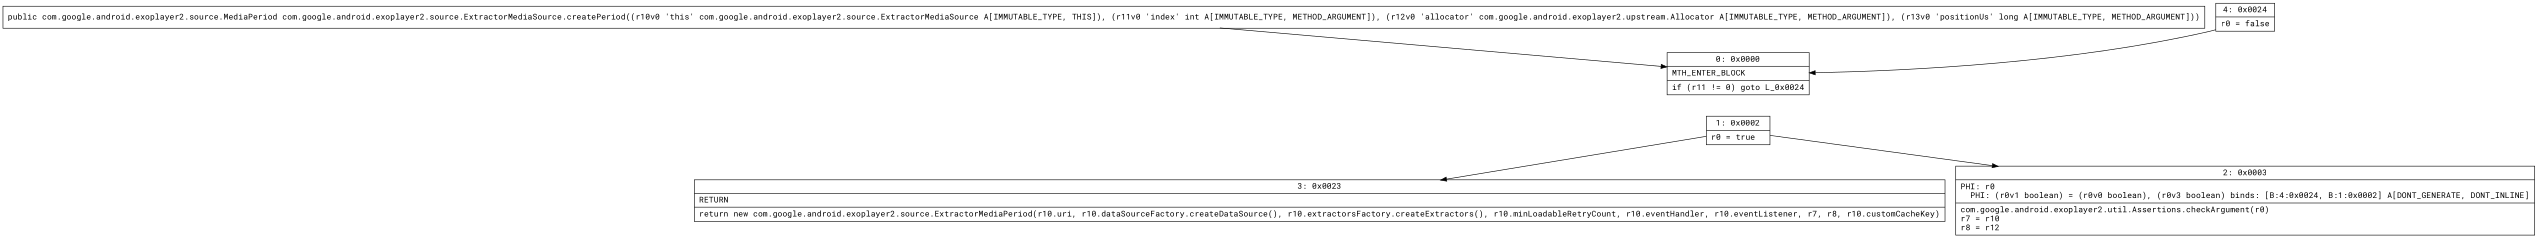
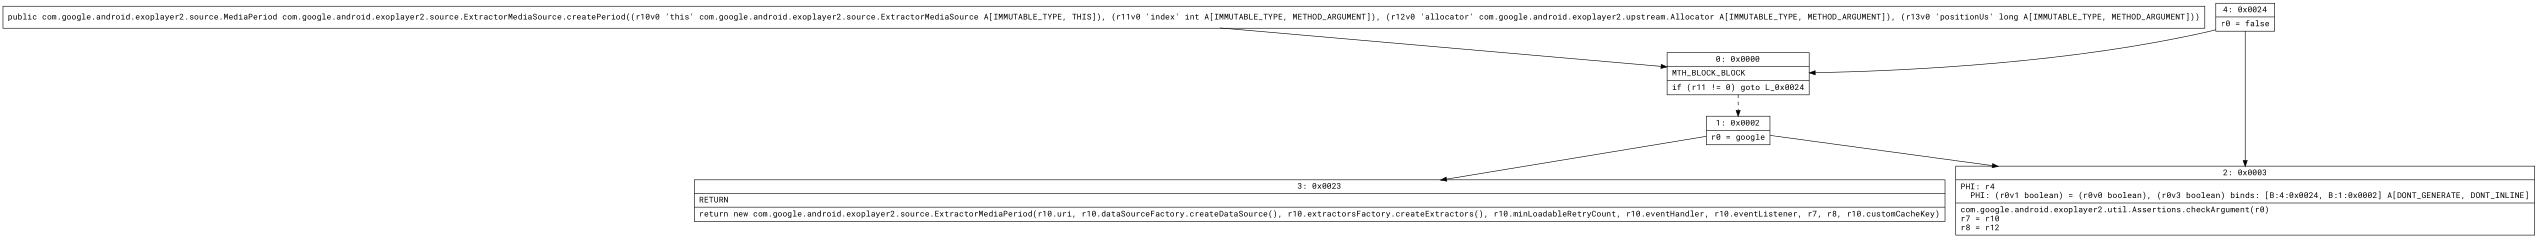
node "0: 0x0000": text "MTH_ENTER_BLOCK" -> "MTH_BLOCK_BLOCK"
edge "4: 0x0024" -> "2: 0x0003": added
edge "0: 0x0000" -> "1: 0x0002": added
node "1: 0x0002": text "r0 = true" -> "r0 = google"
node "2: 0x0003": text "PHI: r0" -> "PHI: r4"
